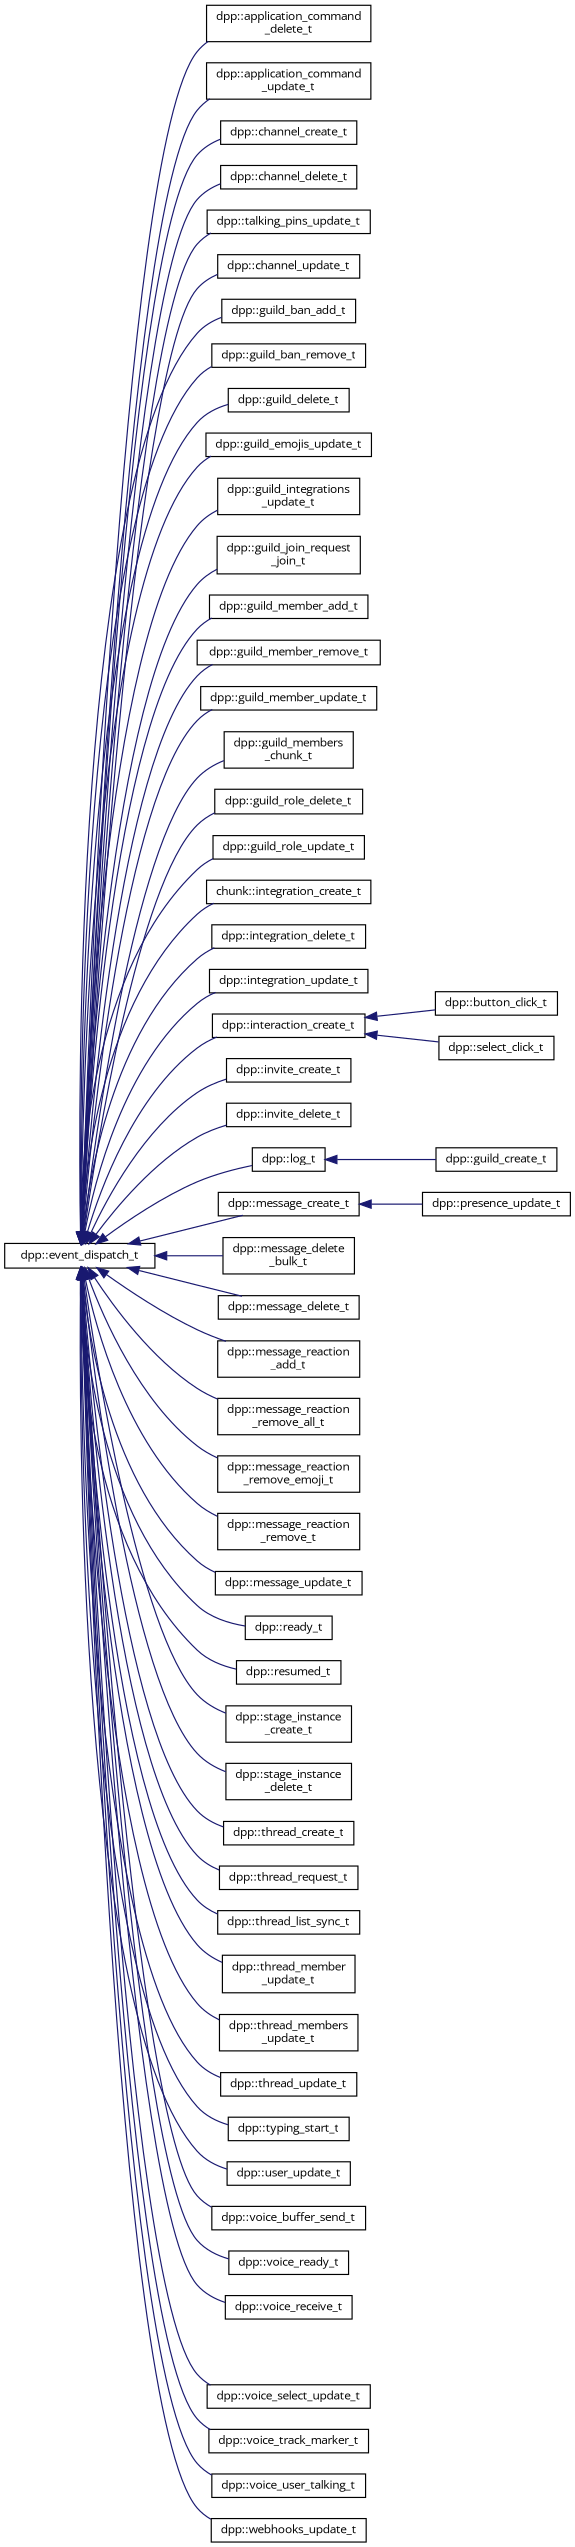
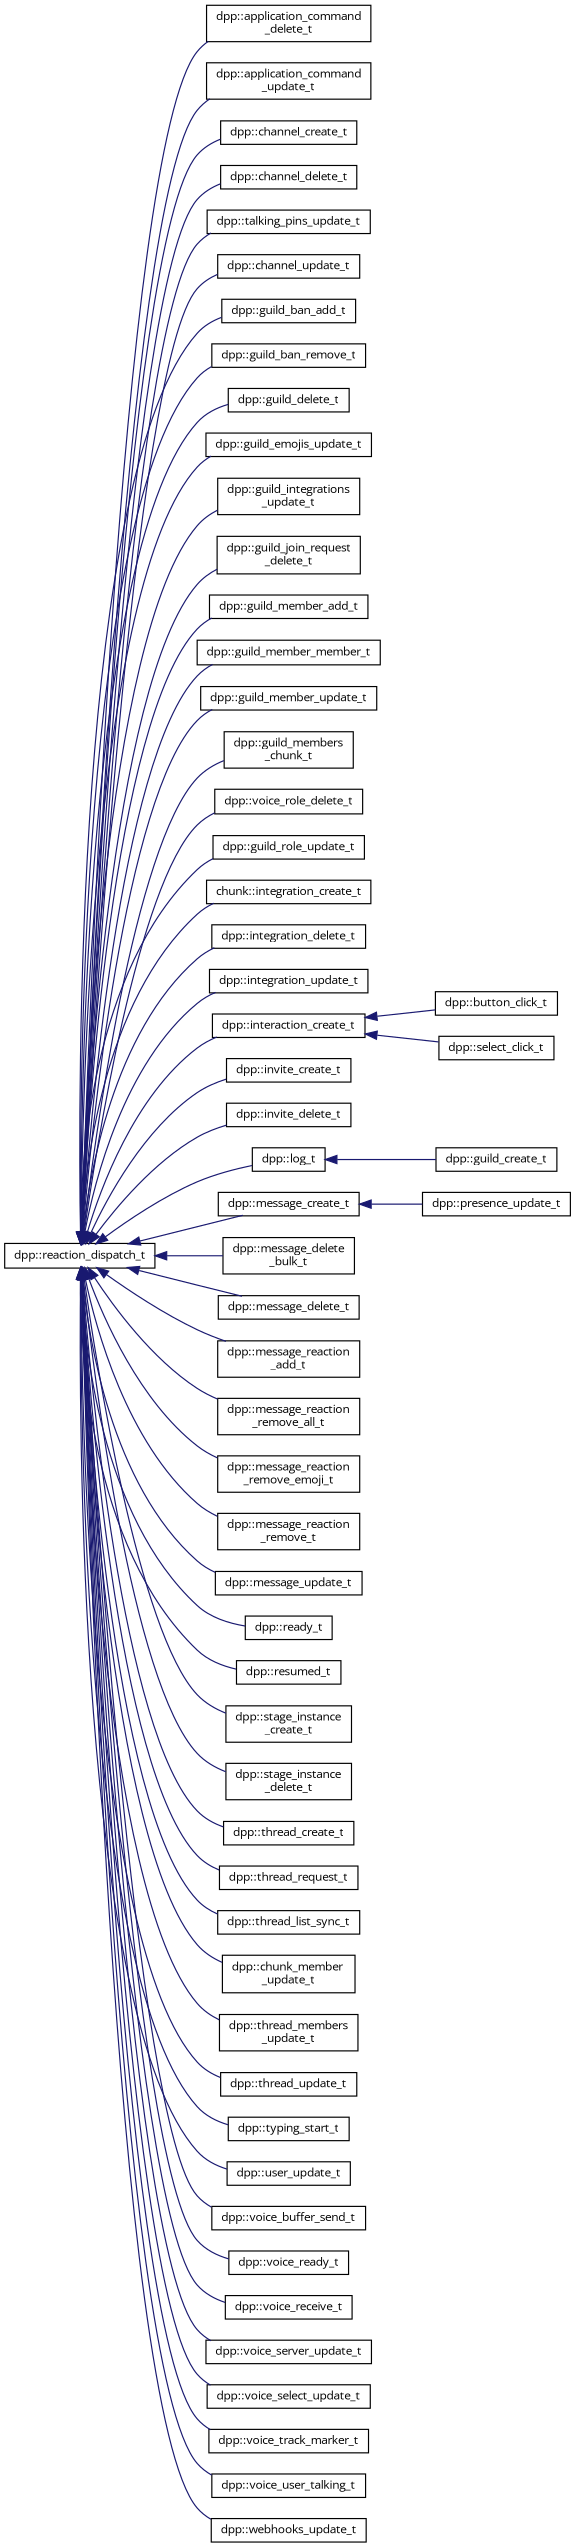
node "dpp::guild_join_request _join_t": label "dpp::guild_join_request _join_t" -> "dpp::guild_join_request _delete_t"
node "dpp::guild_member_remove_t": label "dpp::guild_member_remove_t" -> "dpp::guild_member_member_t"
node "dpp::guild_role_delete_t": label "dpp::guild_role_delete_t" -> "dpp::voice_role_delete_t"
node "dpp::event_dispatch_t": label "dpp::event_dispatch_t" -> "dpp::reaction_dispatch_t"
node "dpp::thread_member _update_t": label "dpp::thread_member _update_t" -> "dpp::chunk_member _update_t"
node "dpp::voice_server_update_t": added
